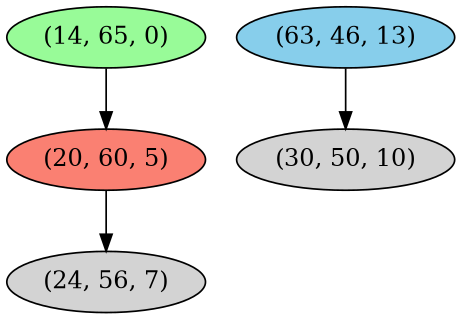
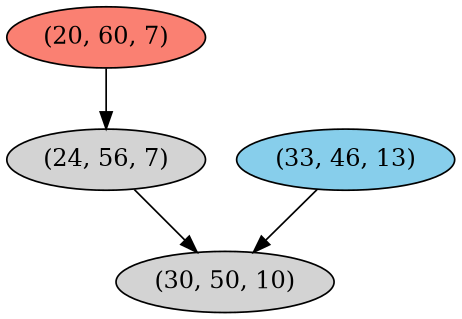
node "(14, 65, 0)": removed
node "(63, 46, 13)": label "(63, 46, 13)" -> "(33, 46, 13)"
node "(20, 60, 5)": label "(20, 60, 5)" -> "(20, 60, 7)"
edge "(24, 56, 7)" -> "(30, 50, 10)": added
